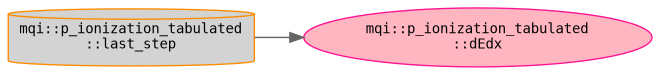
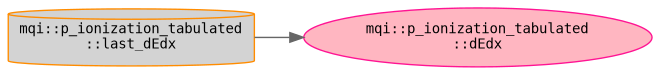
node "mqi::p_ionization_tabulated ::last_step": label "mqi::p_ionization_tabulated ::last_step" -> "mqi::p_ionization_tabulated ::last_dEdx"
